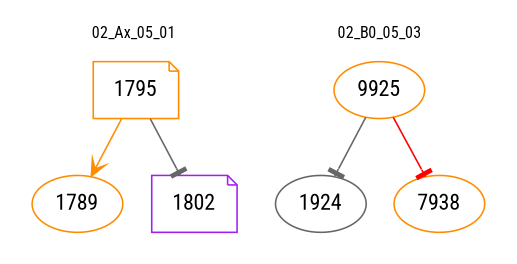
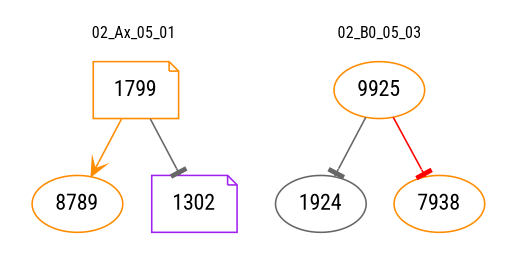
node "1795": label "1795" -> "1799"
node "1789": label "1789" -> "8789"
node "1802": label "1802" -> "1302"
